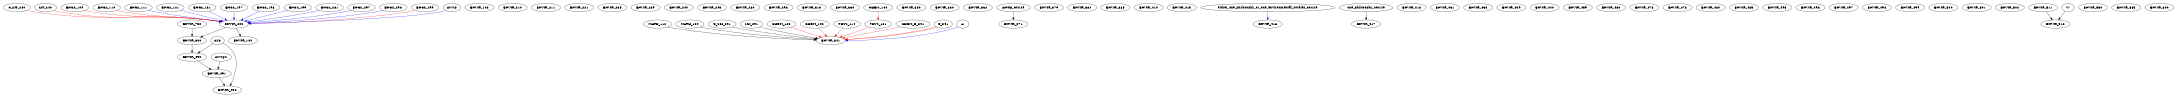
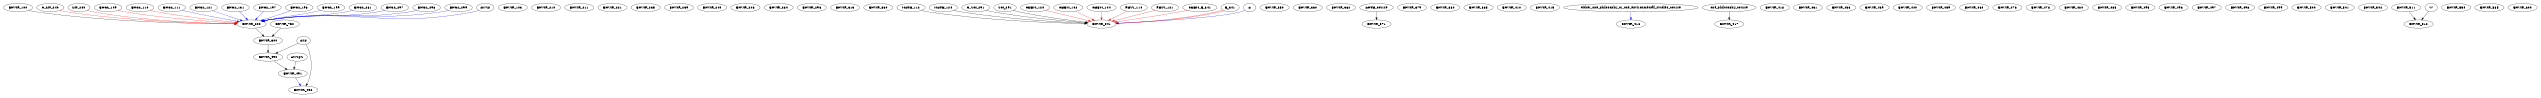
edge "CHEM_144" -> "PHYS_121": now "CHEM_144" -> "ENVIR_341"
edge "ENGL_299" -> "ENVIR_200": color red -> blue
edge "ENVIR_200" -> "ENVIR_100": reversed
edge "ENVIR_491" -> "ENVIR_492": color black -> blue
